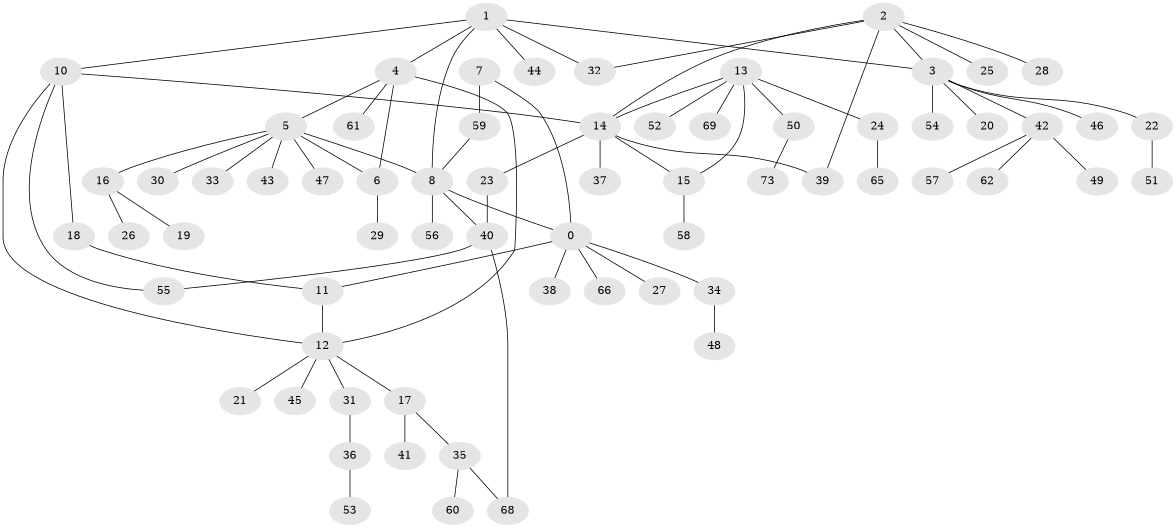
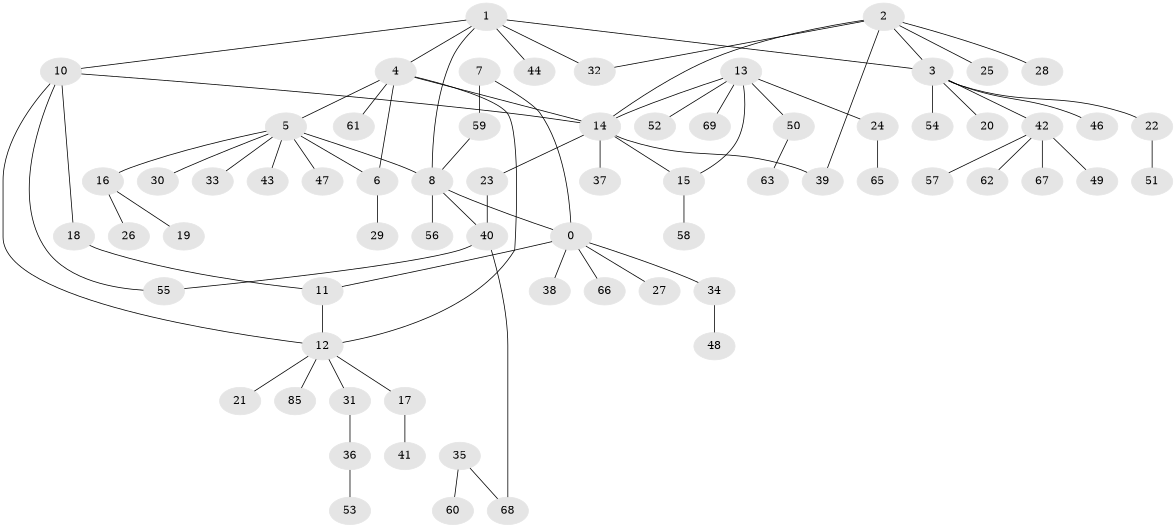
edge "4" -- "14": added
node "73": label "73" -> "63"
node "67": added
node "45": label "45" -> "85"
edge "17" -- "35": removed
